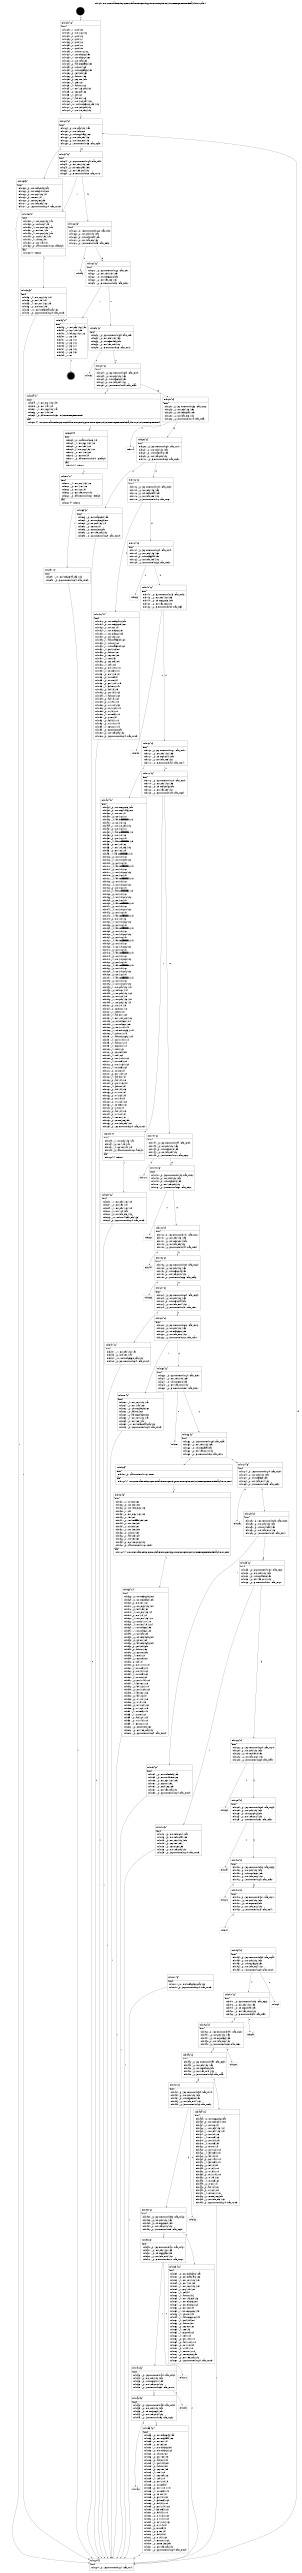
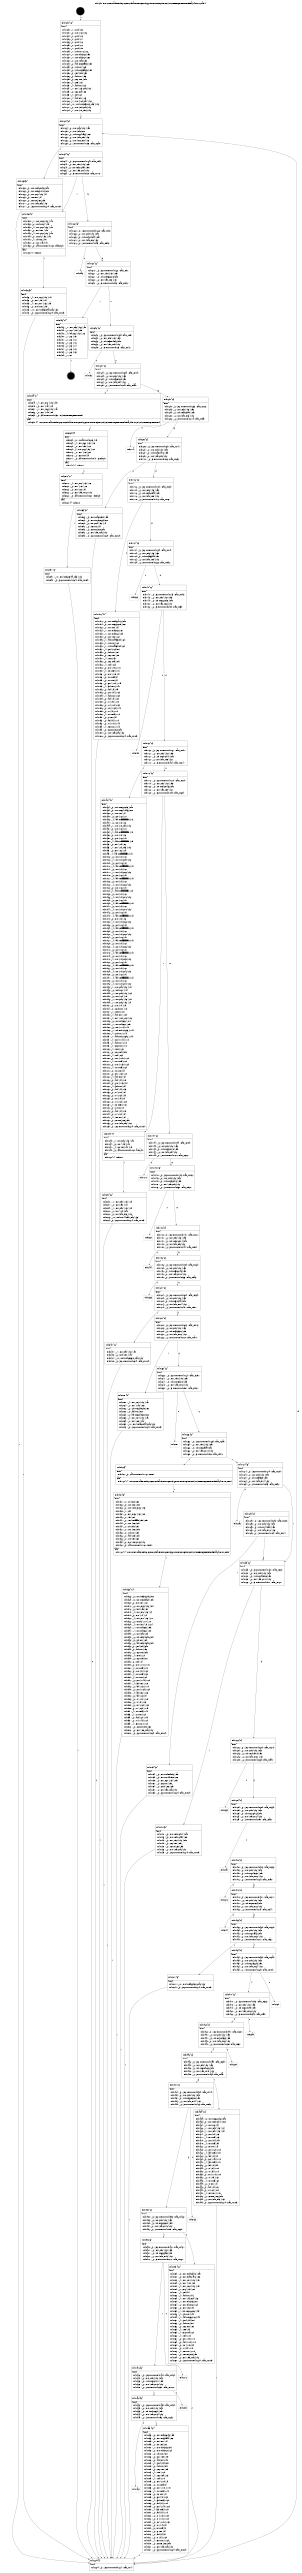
edge "0x401624 [32]" -> "0x401644 [28]": removed, label "19"
edge "0x401874 [28]" -> "0x401890 [28]": now "0x401874 [28]" -> "0x4018ac [28]"
edge "0x4018e4 [28]" -> "0x401900 [28]": removed, label "5"
node "0x401938 [28]": added
